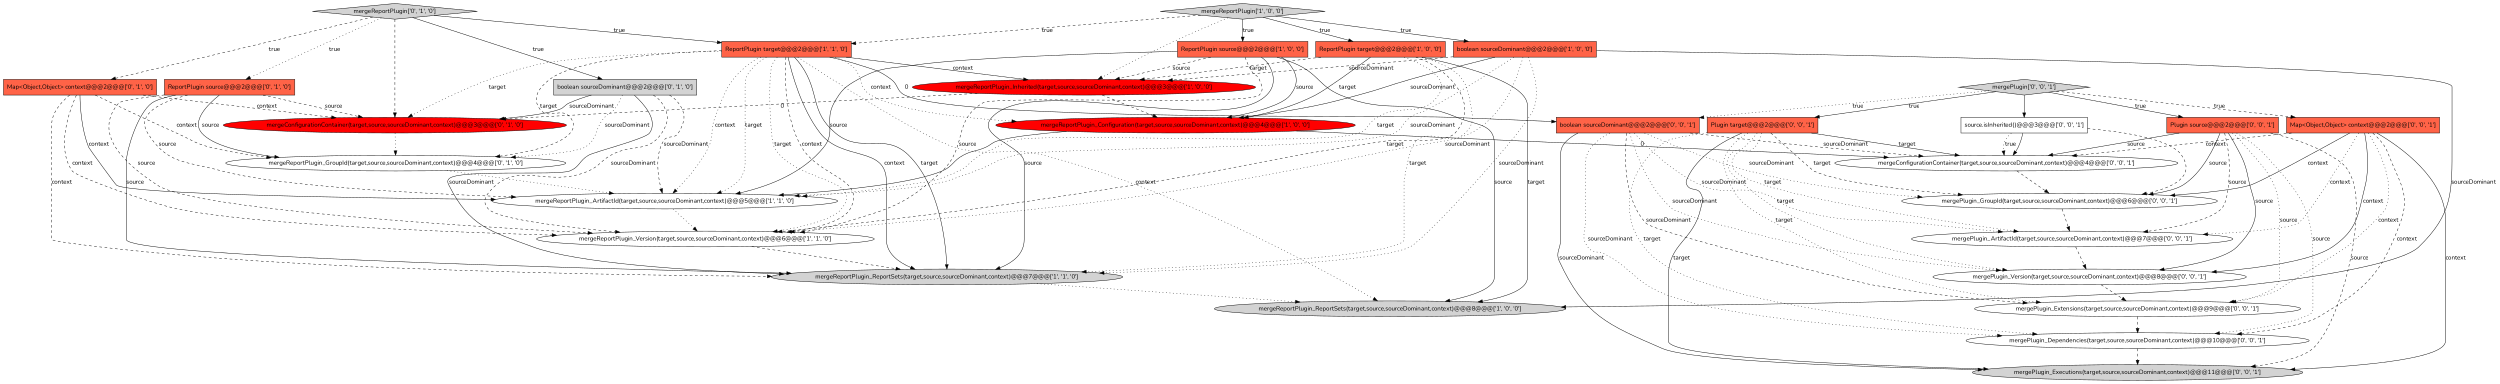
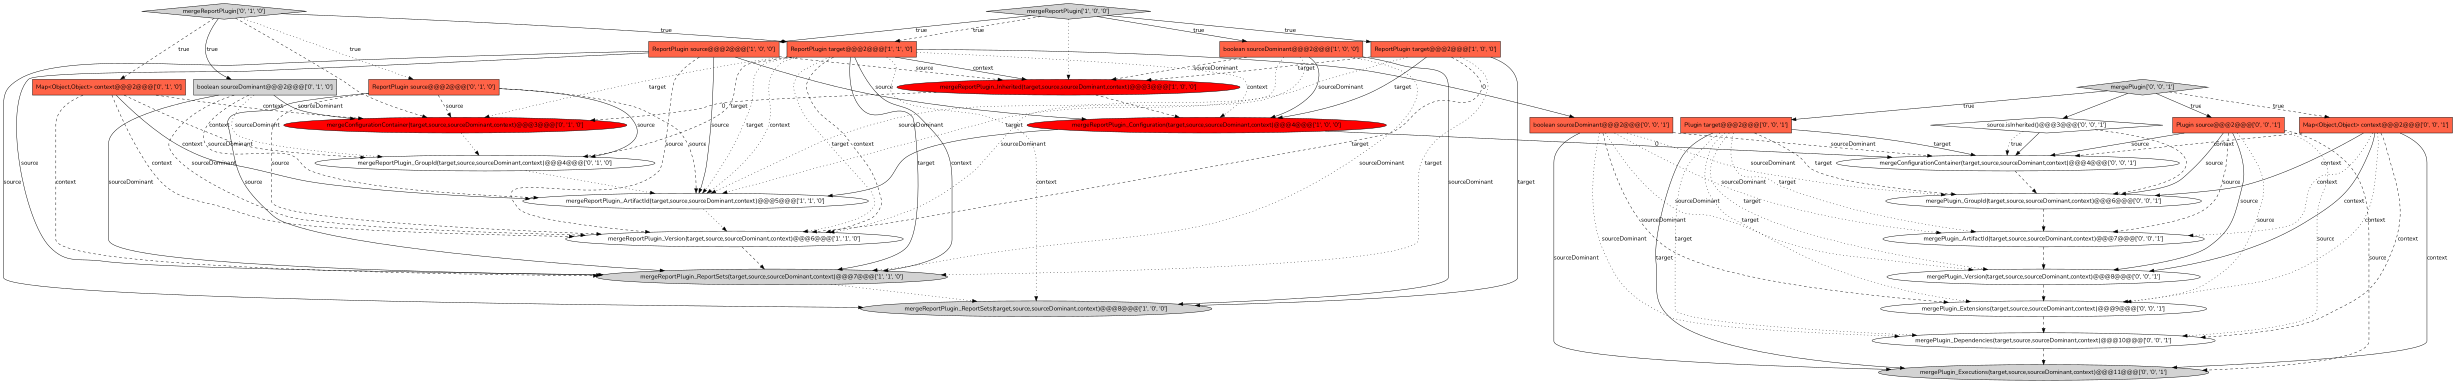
edge "mergePlugin['0', '0', '1']" -> "boolean sourceDominant@@@2@@@['0', '0', '1']": removed, label "true"
node "source.isInherited()@@@3@@@['0', '0', '1']": shape box -> diamond
